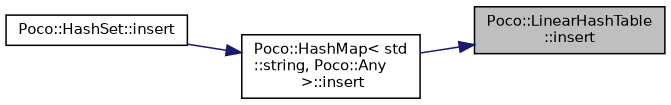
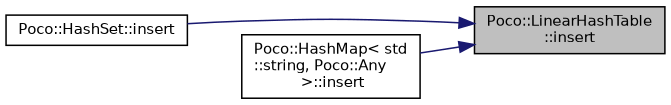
edge "Poco::HashSet::insert" -> "Poco::HashMap< std ::string, Poco::Any >::insert": now "Poco::HashSet::insert" -> "Poco::LinearHashTable ::insert"
